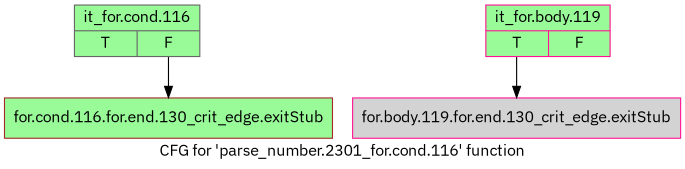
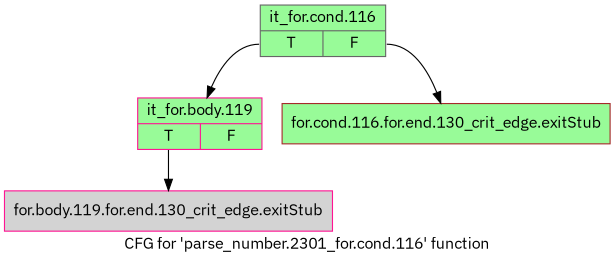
edge "it_for.cond.116" -> "it_for.body.119": added
